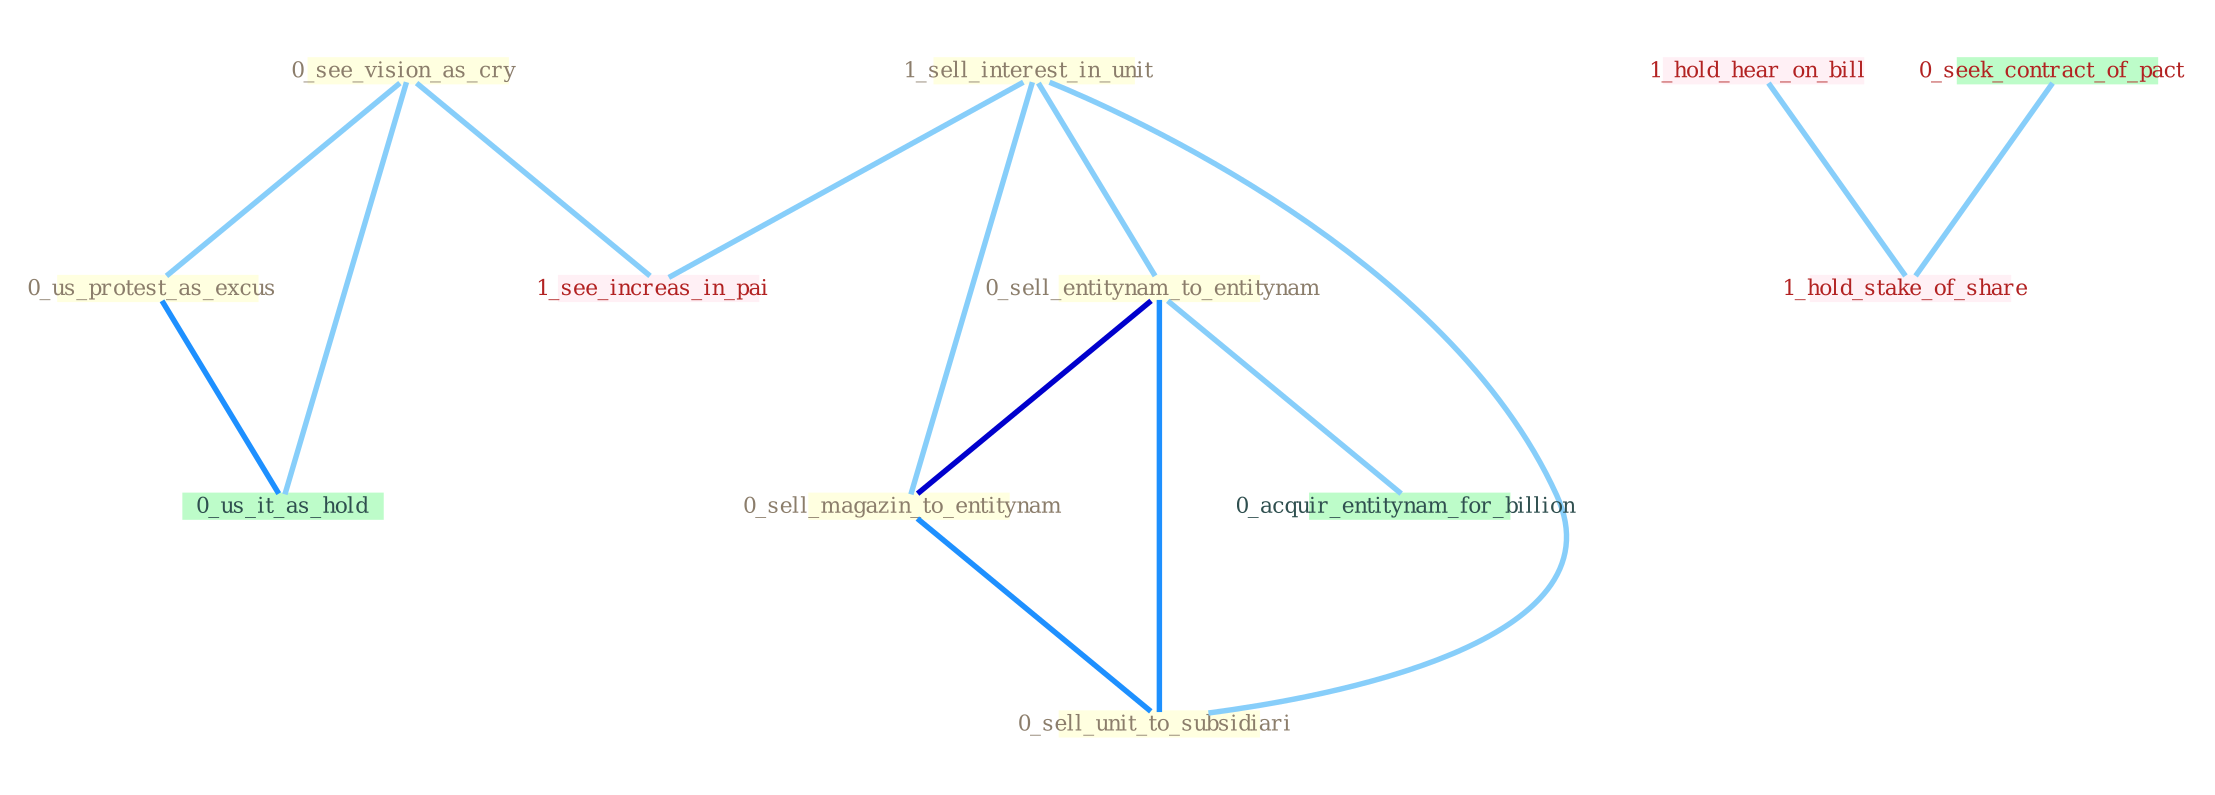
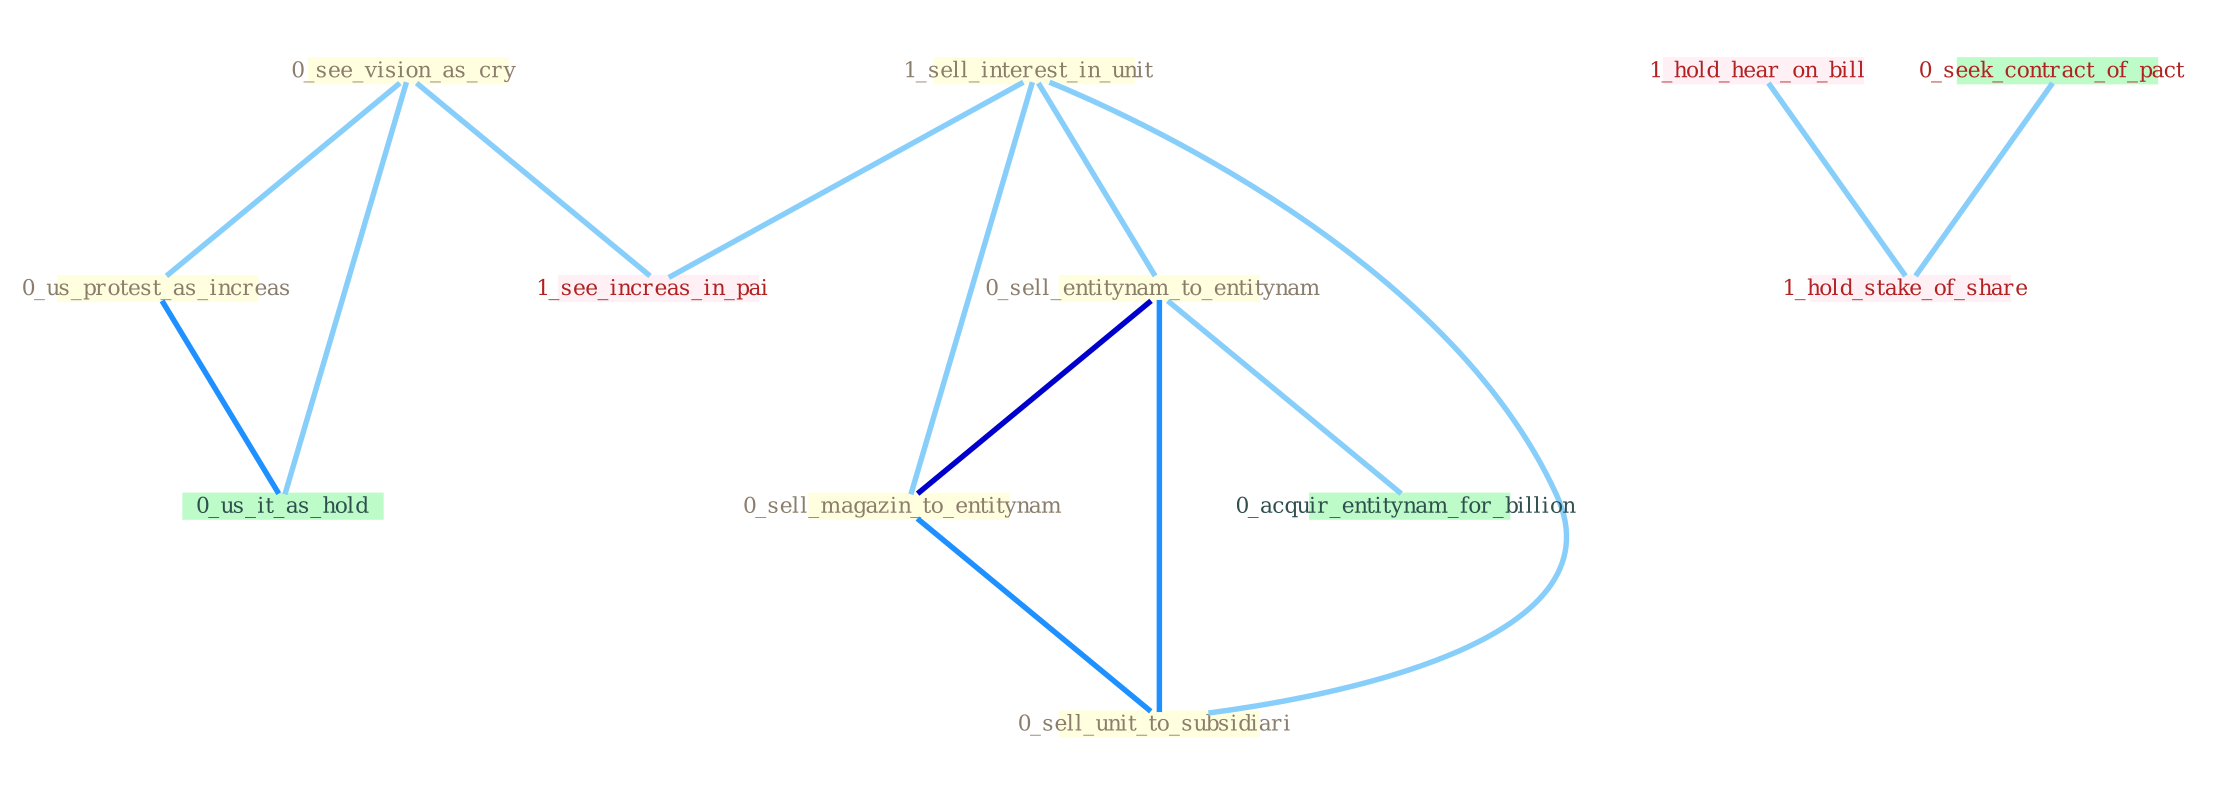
node "0_us_protest_as_excus": label "0_us_protest_as_excus" -> "0_us_protest_as_increas"
